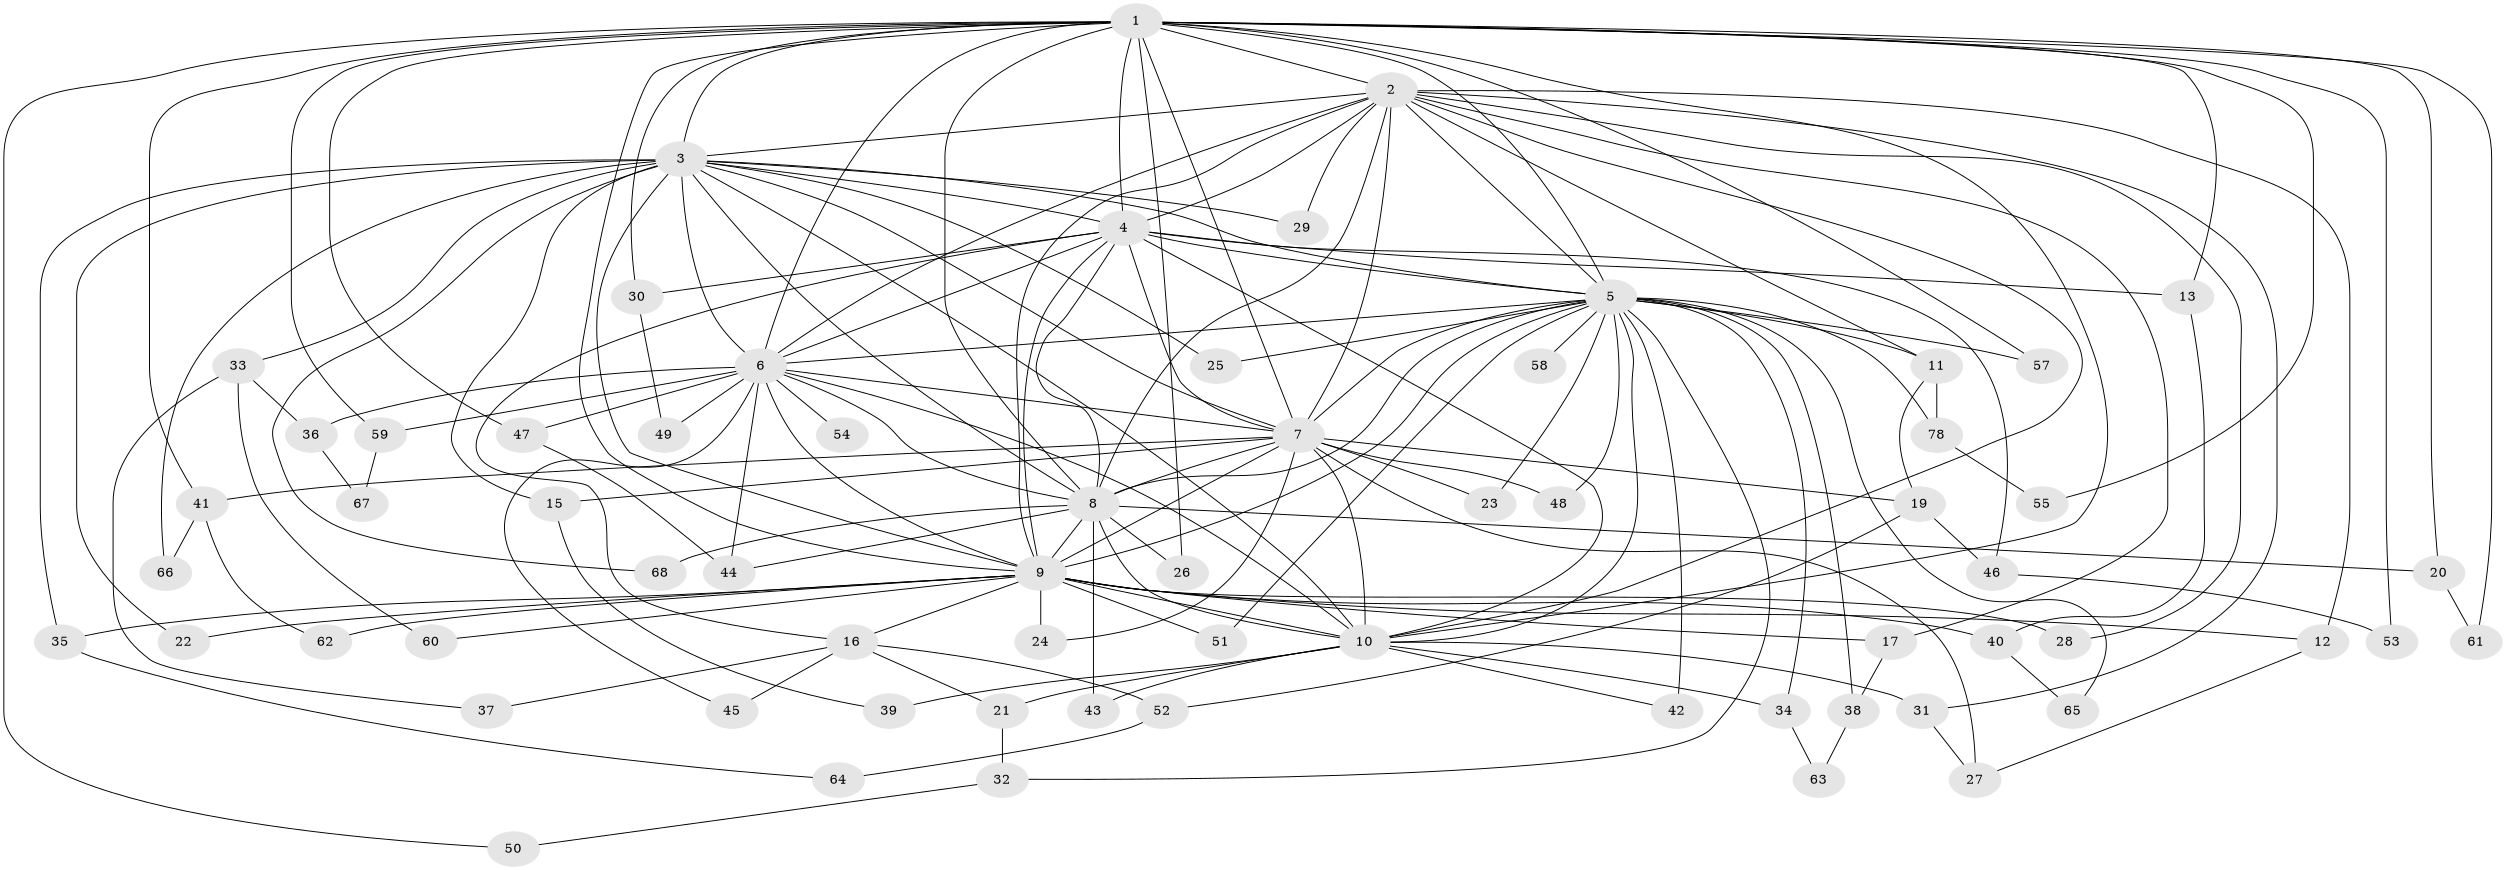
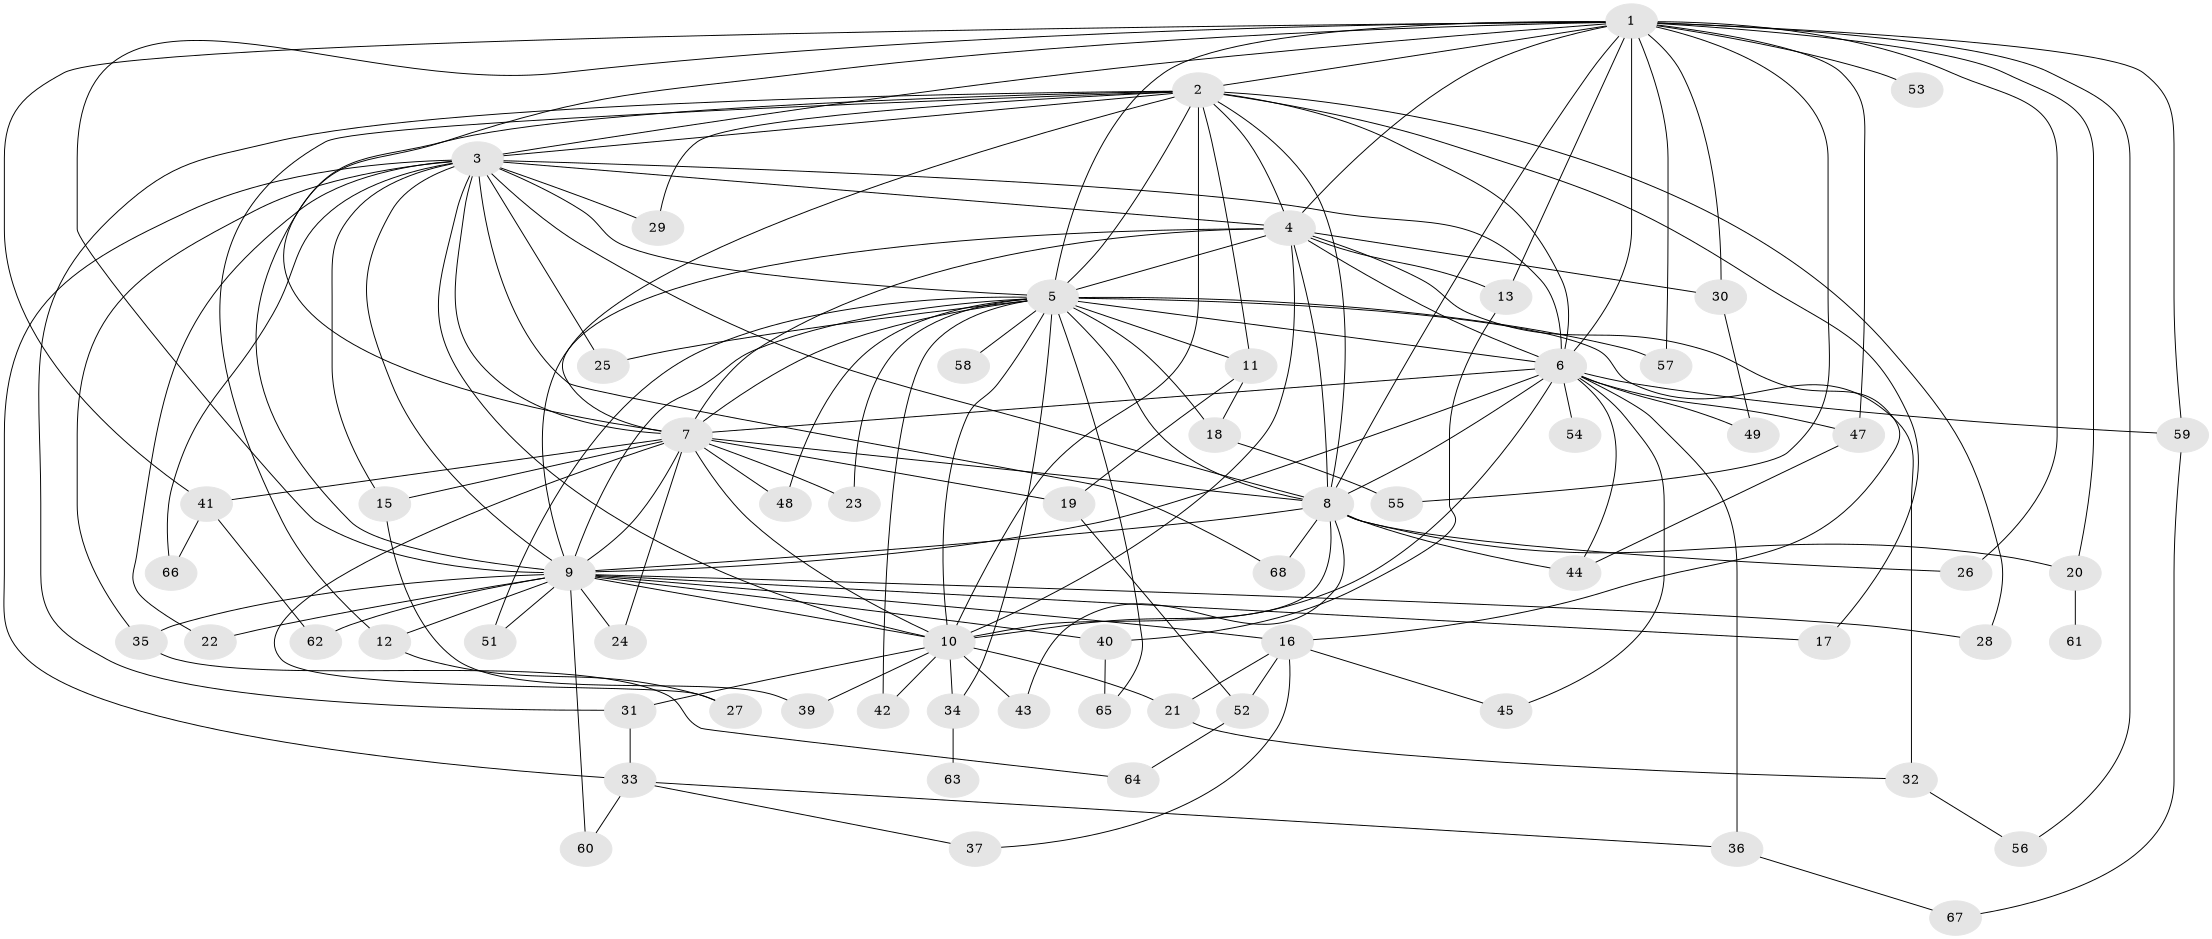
edge "1" -- "61": removed
edge "1" -- "10": removed
node "78": label "78" -> "18"
node "46": removed
node "38": removed
edge "31" -- "27": now "31" -- "33"
node "50": label "50" -> "56"
